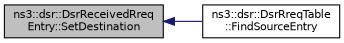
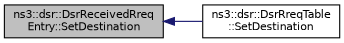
node "ns3::dsr::DsrRreqTable ::FindSourceEntry": label "ns3::dsr::DsrRreqTable ::FindSourceEntry" -> "ns3::dsr::DsrRreqTable ::SetDestination"
